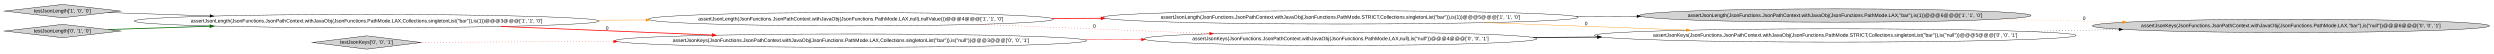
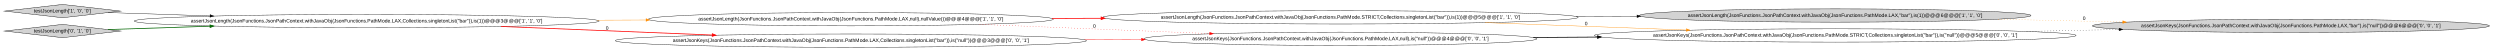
node "testJsonKeys['0', '0', '1']": removed
